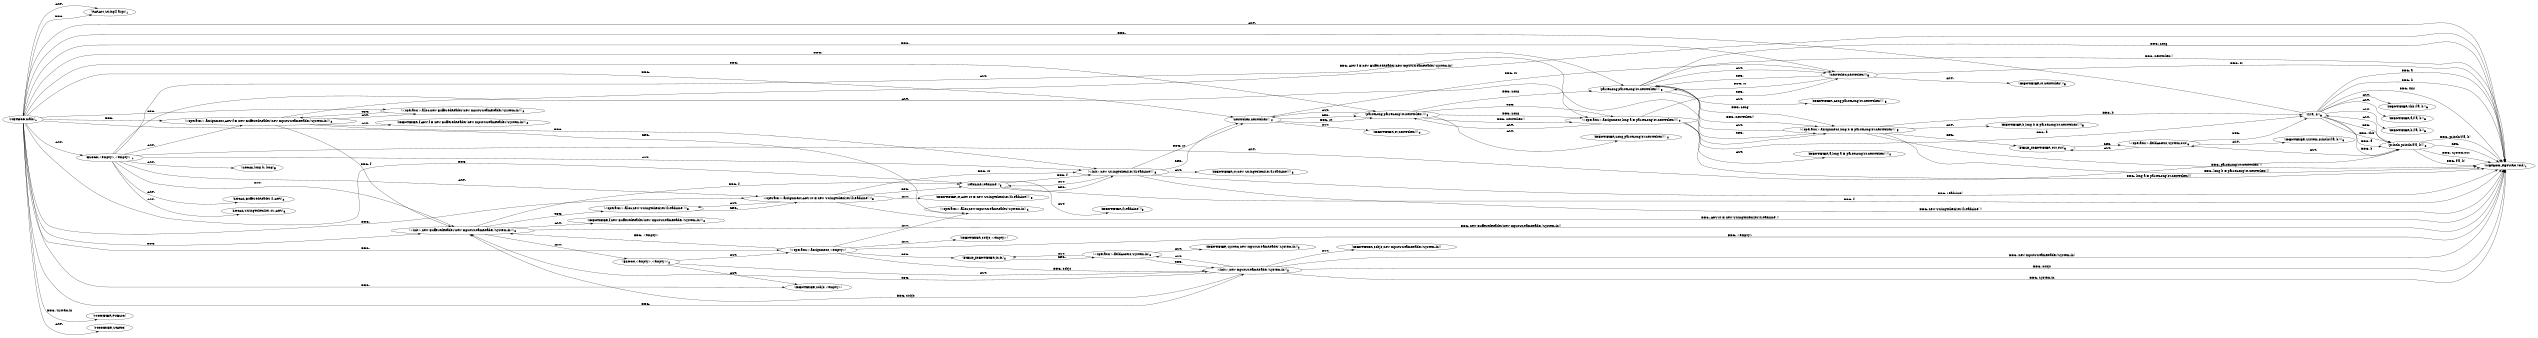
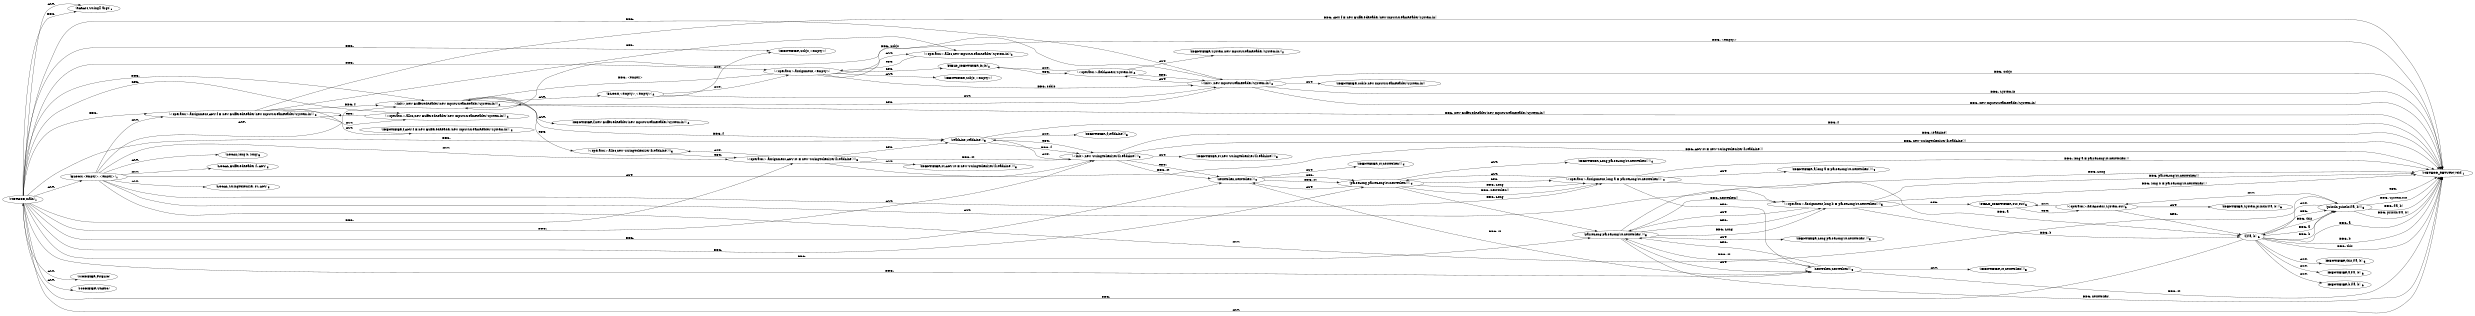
edge "(<operator>.alloc,new InputStreamReader(System.in))" -> "(<operator>.assignment,<empty>)": added, label "CFG:"
node "(IDENTIFIER,b,long b = parseLong(st.nextToken()))": removed
edge "(METHOD,main)" -> "(MODIFIER,PUBLIC)": label "DDG: System.in" -> "AST: "
